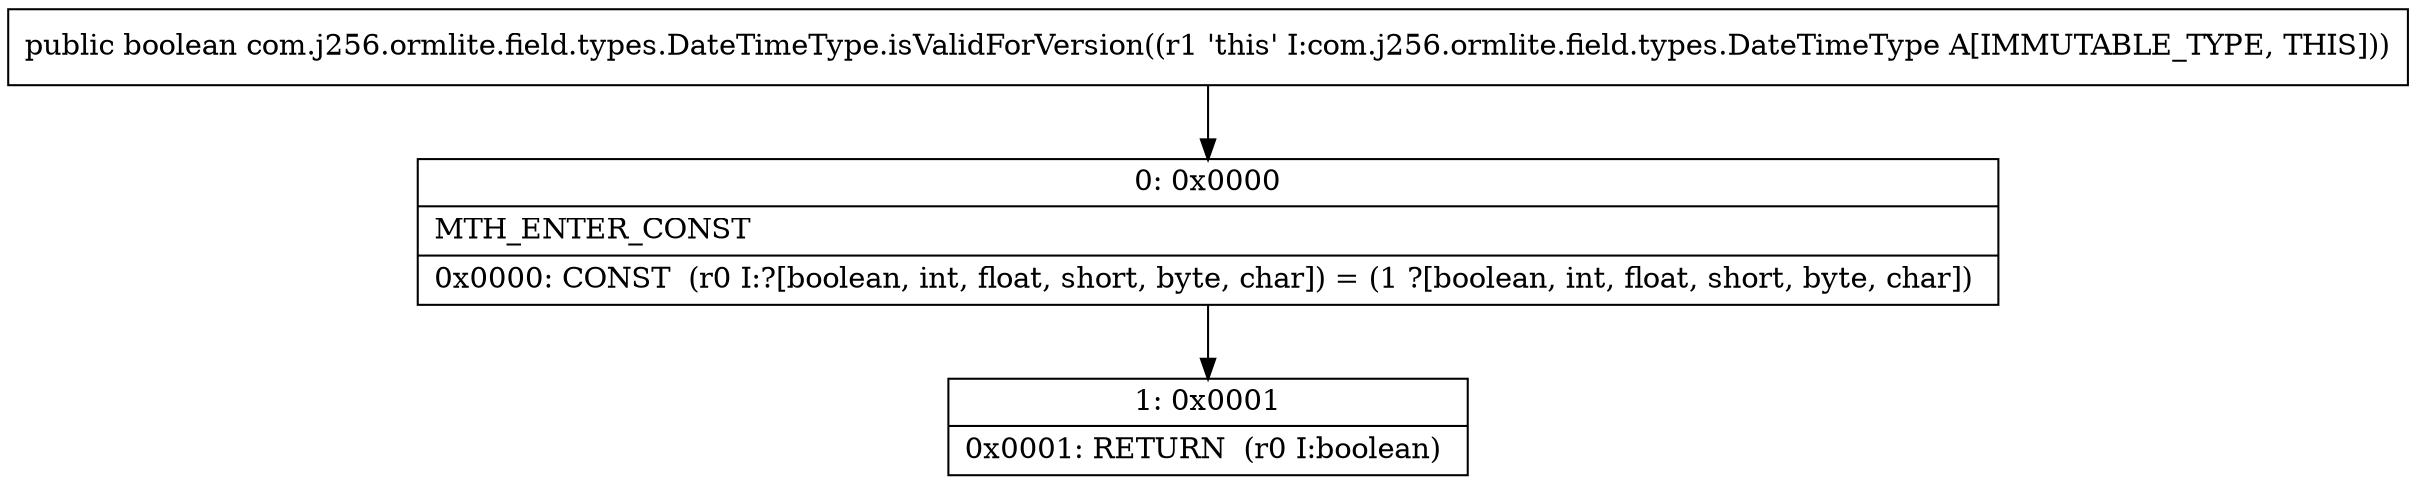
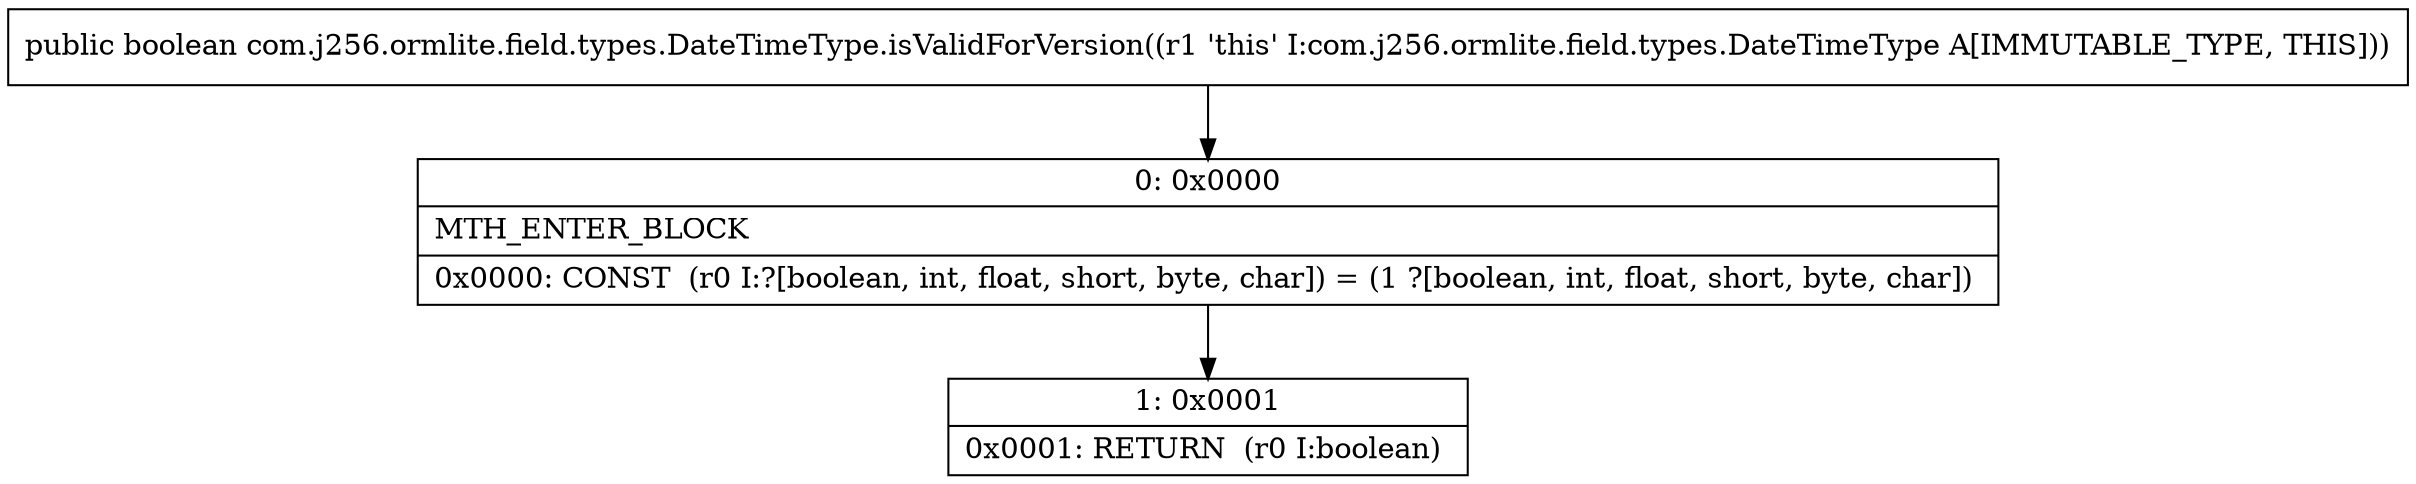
node "0: 0x0000": text "MTH_ENTER_CONST" -> "MTH_ENTER_BLOCK"
